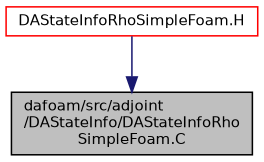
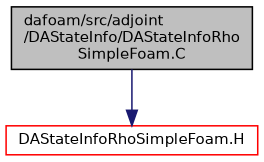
edge "DAStateInfoRhoSimpleFoam.H" -> "dafoam/src/adjoint /DAStateInfo/DAStateInfoRho SimpleFoam.C": reversed
